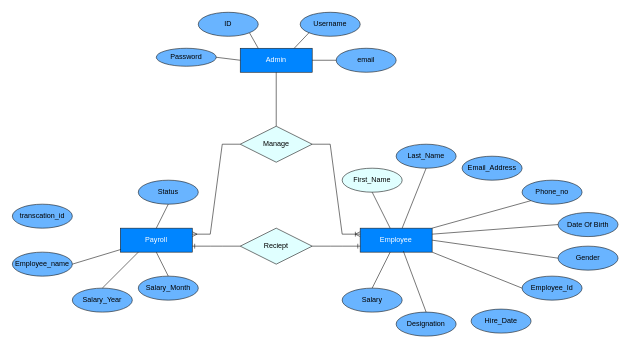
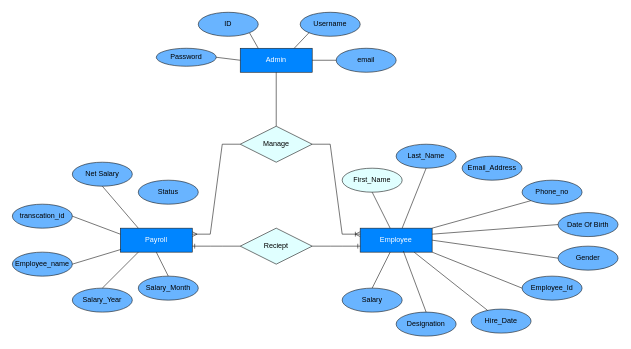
node "Net Salary": added
edge "Net Salary" -- "Payroll": added
edge "Status" -- "Payroll": removed
edge "transcation_id" -- "Payroll": added
edge "Employee" -- "Hire_Date": added
